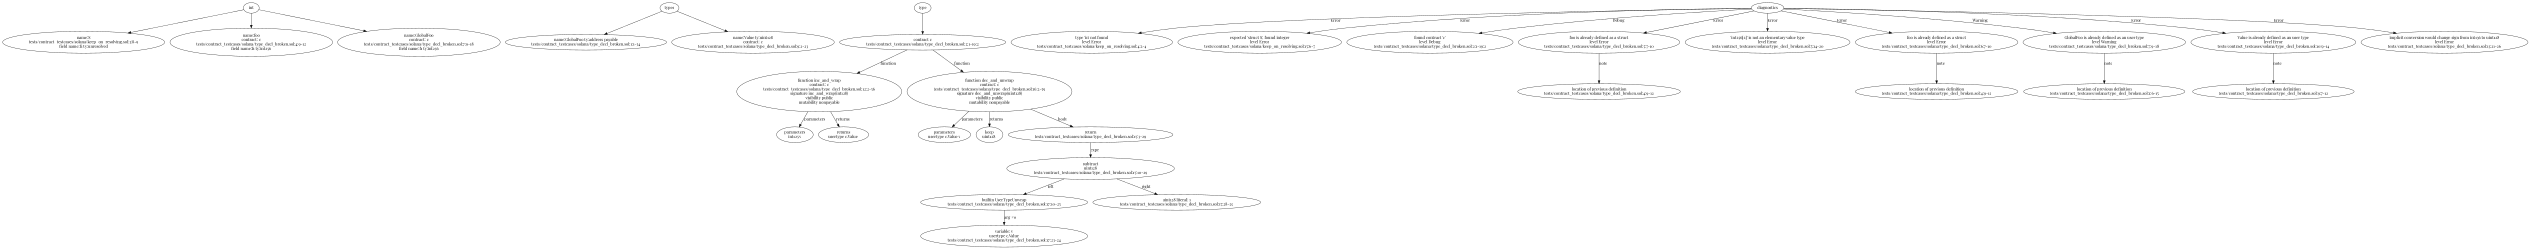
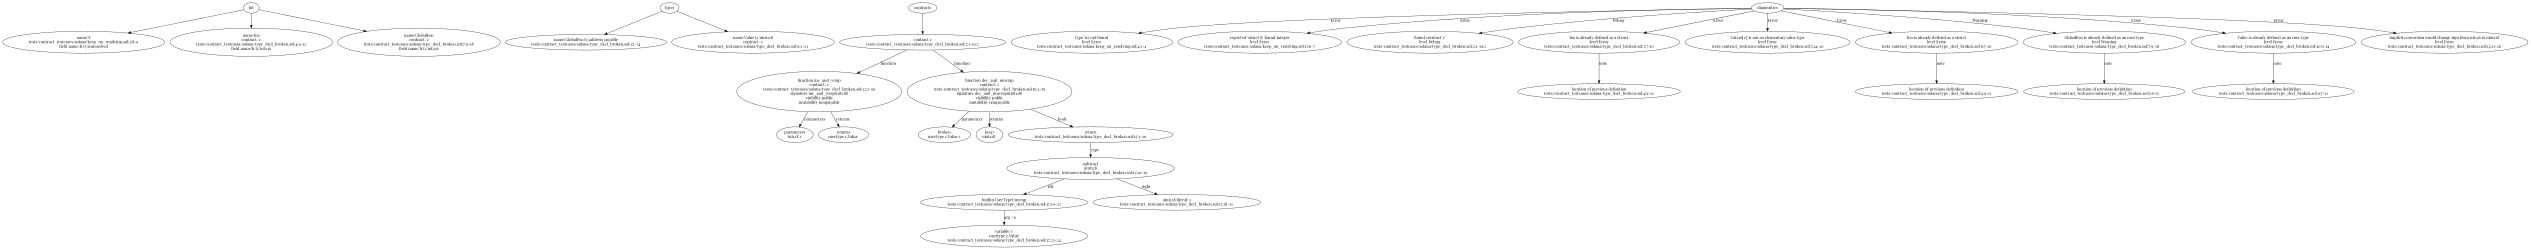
node "type": label "type" -> "contracts"
node "parameters int125 v": label "parameters int125 v" -> "parameters int128 v"
node "parameters usertype c.Value v": label "parameters usertype c.Value v" -> "broken usertype c.Value v"
